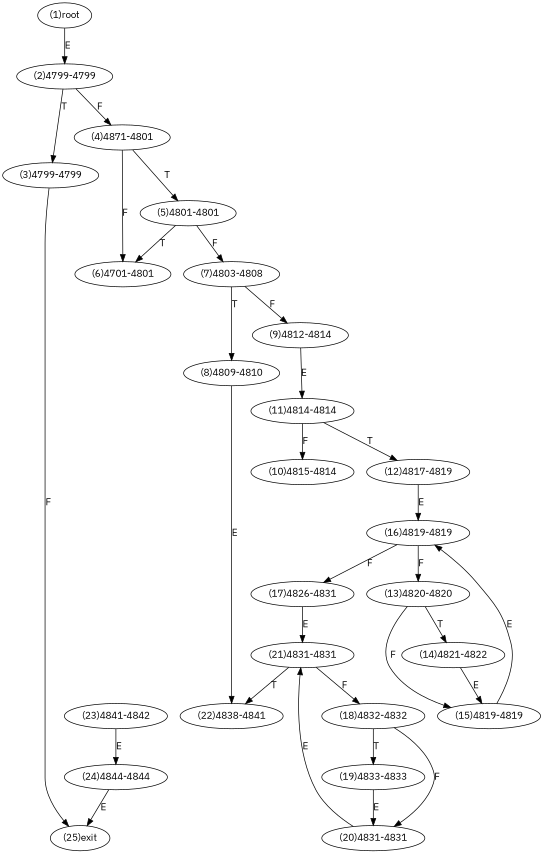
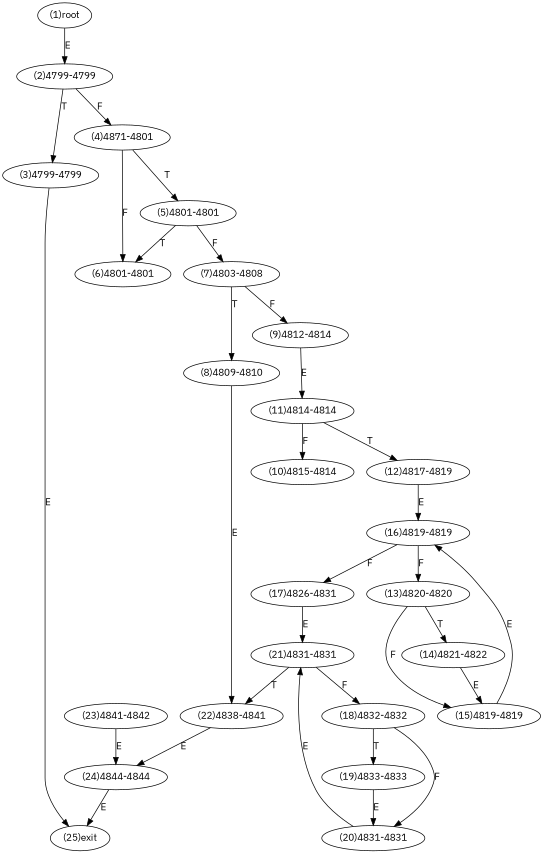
node "(6)4701-4801": label "(6)4701-4801" -> "(6)4801-4801"
edge "(3)4799-4799" -> "(25)exit": label "F" -> "E"
edge "(22)4838-4841" -> "(24)4844-4844": added, label "E"
